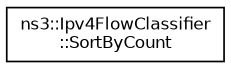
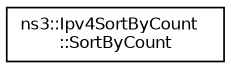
node "ns3::Ipv4FlowClassifier ::SortByCount": label "ns3::Ipv4FlowClassifier ::SortByCount" -> "ns3::Ipv4SortByCount ::SortByCount"
